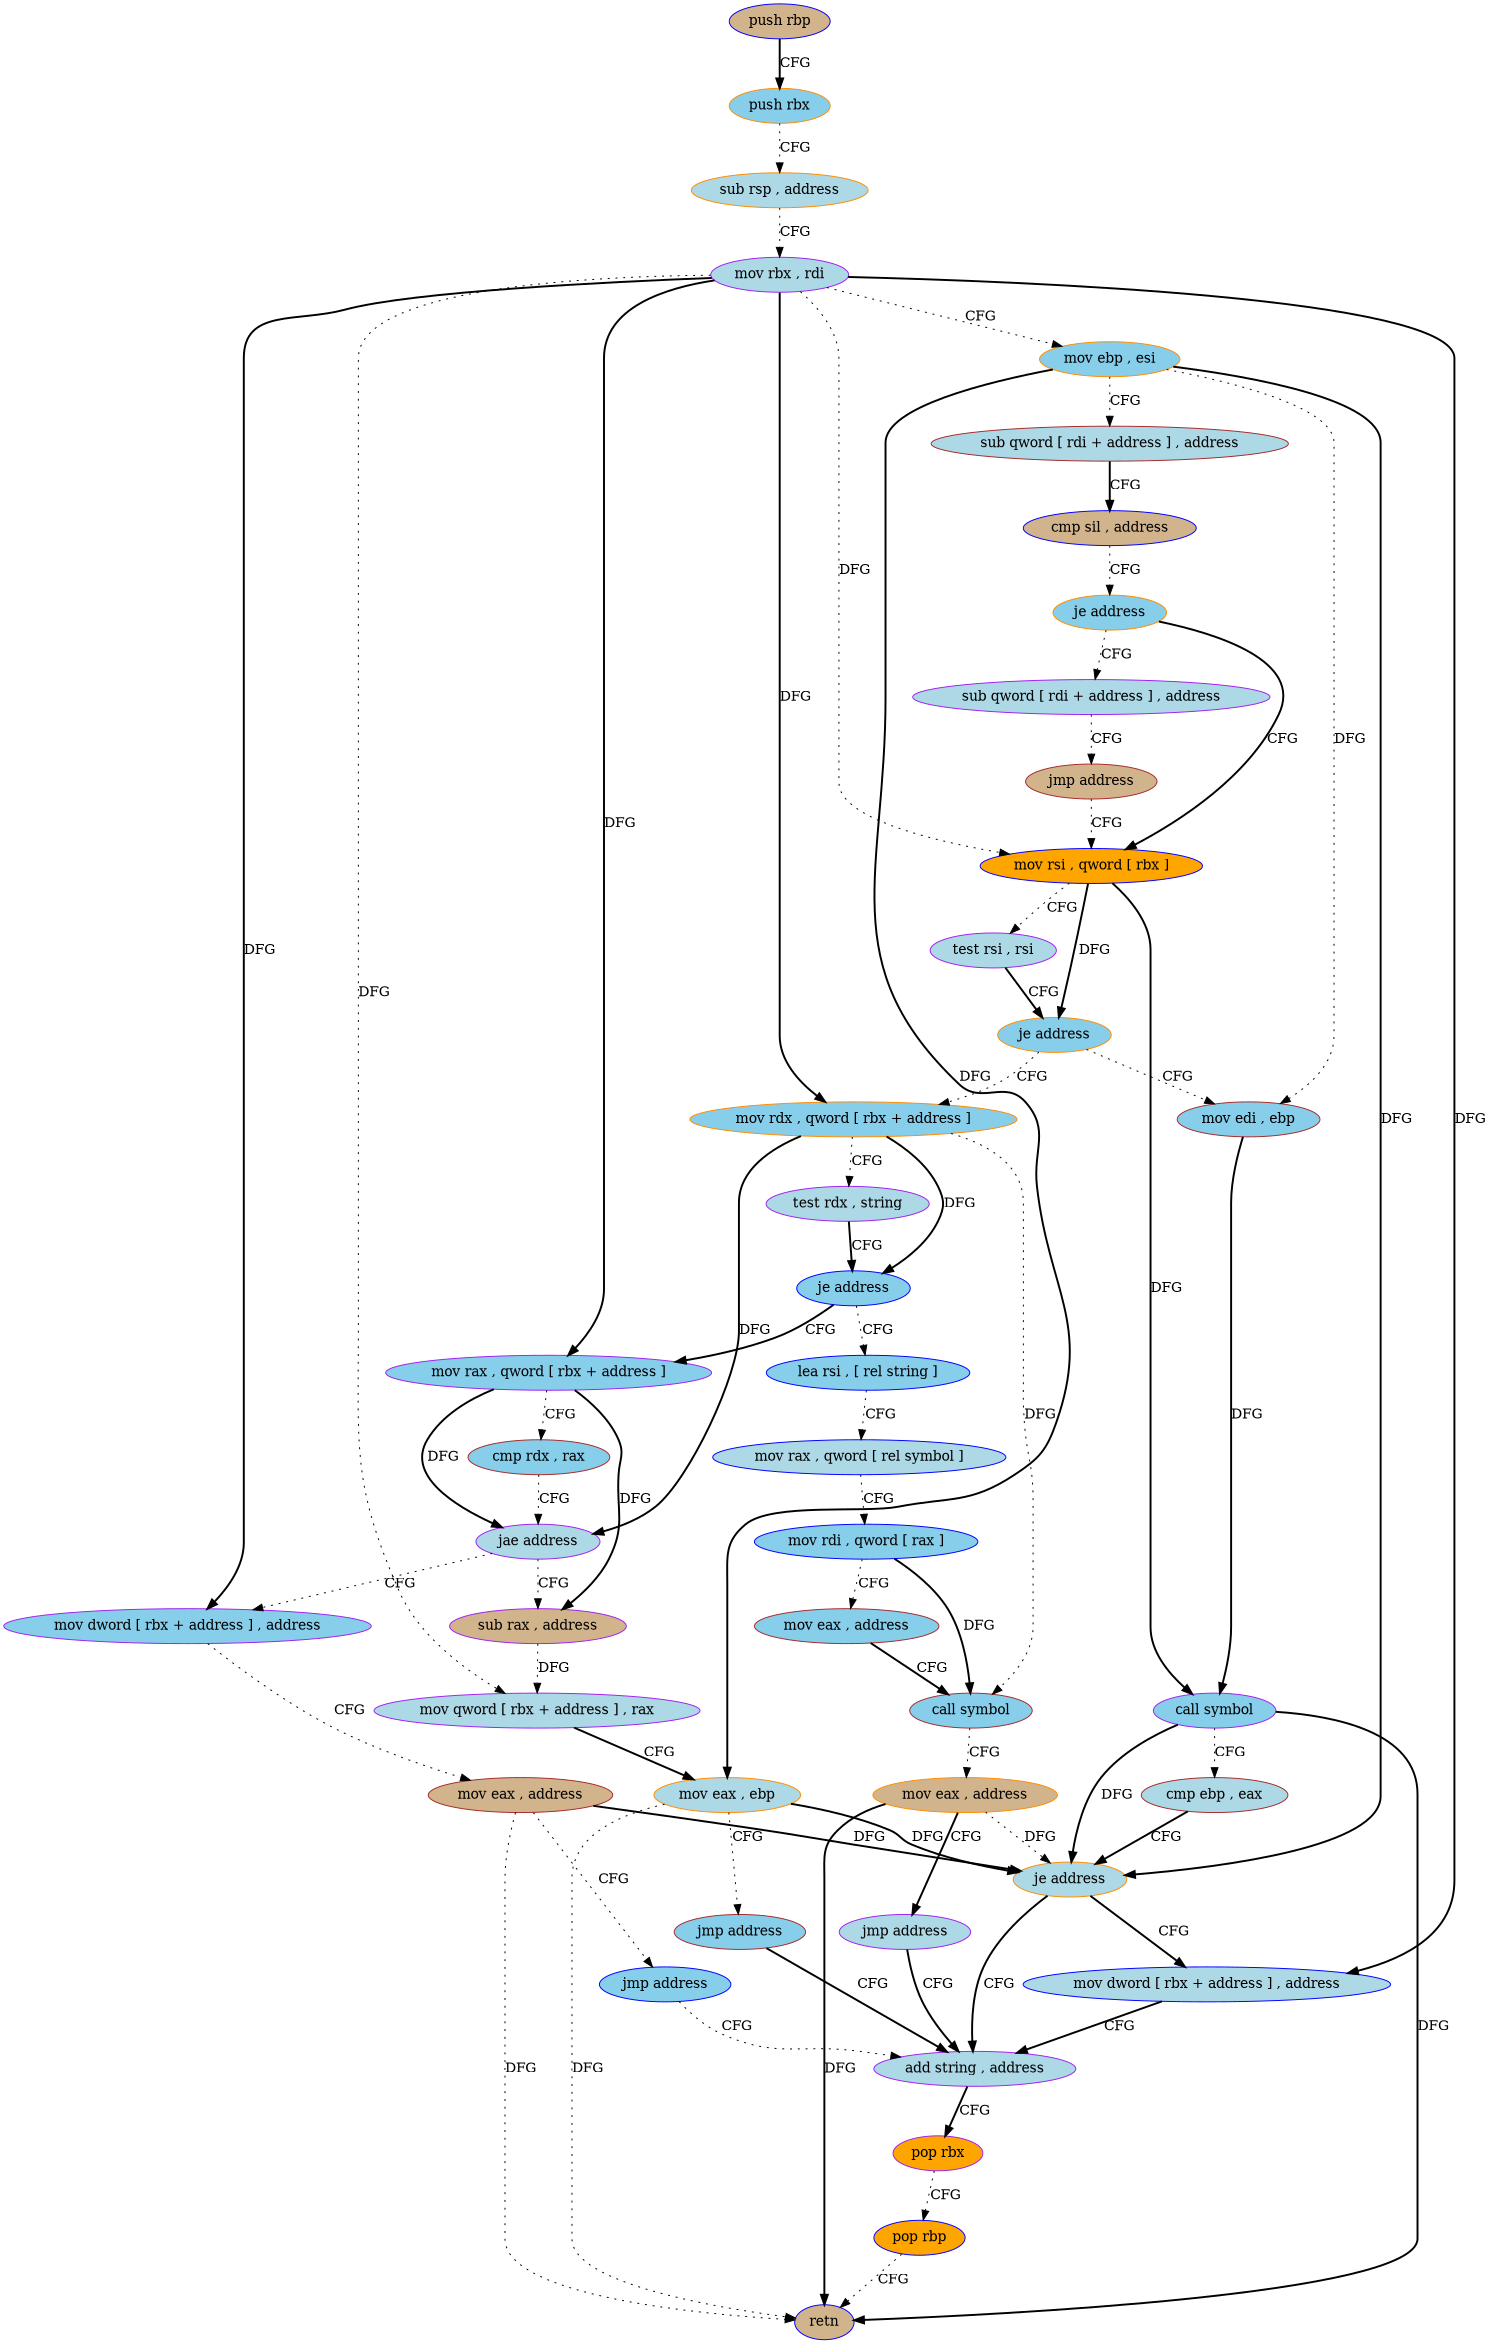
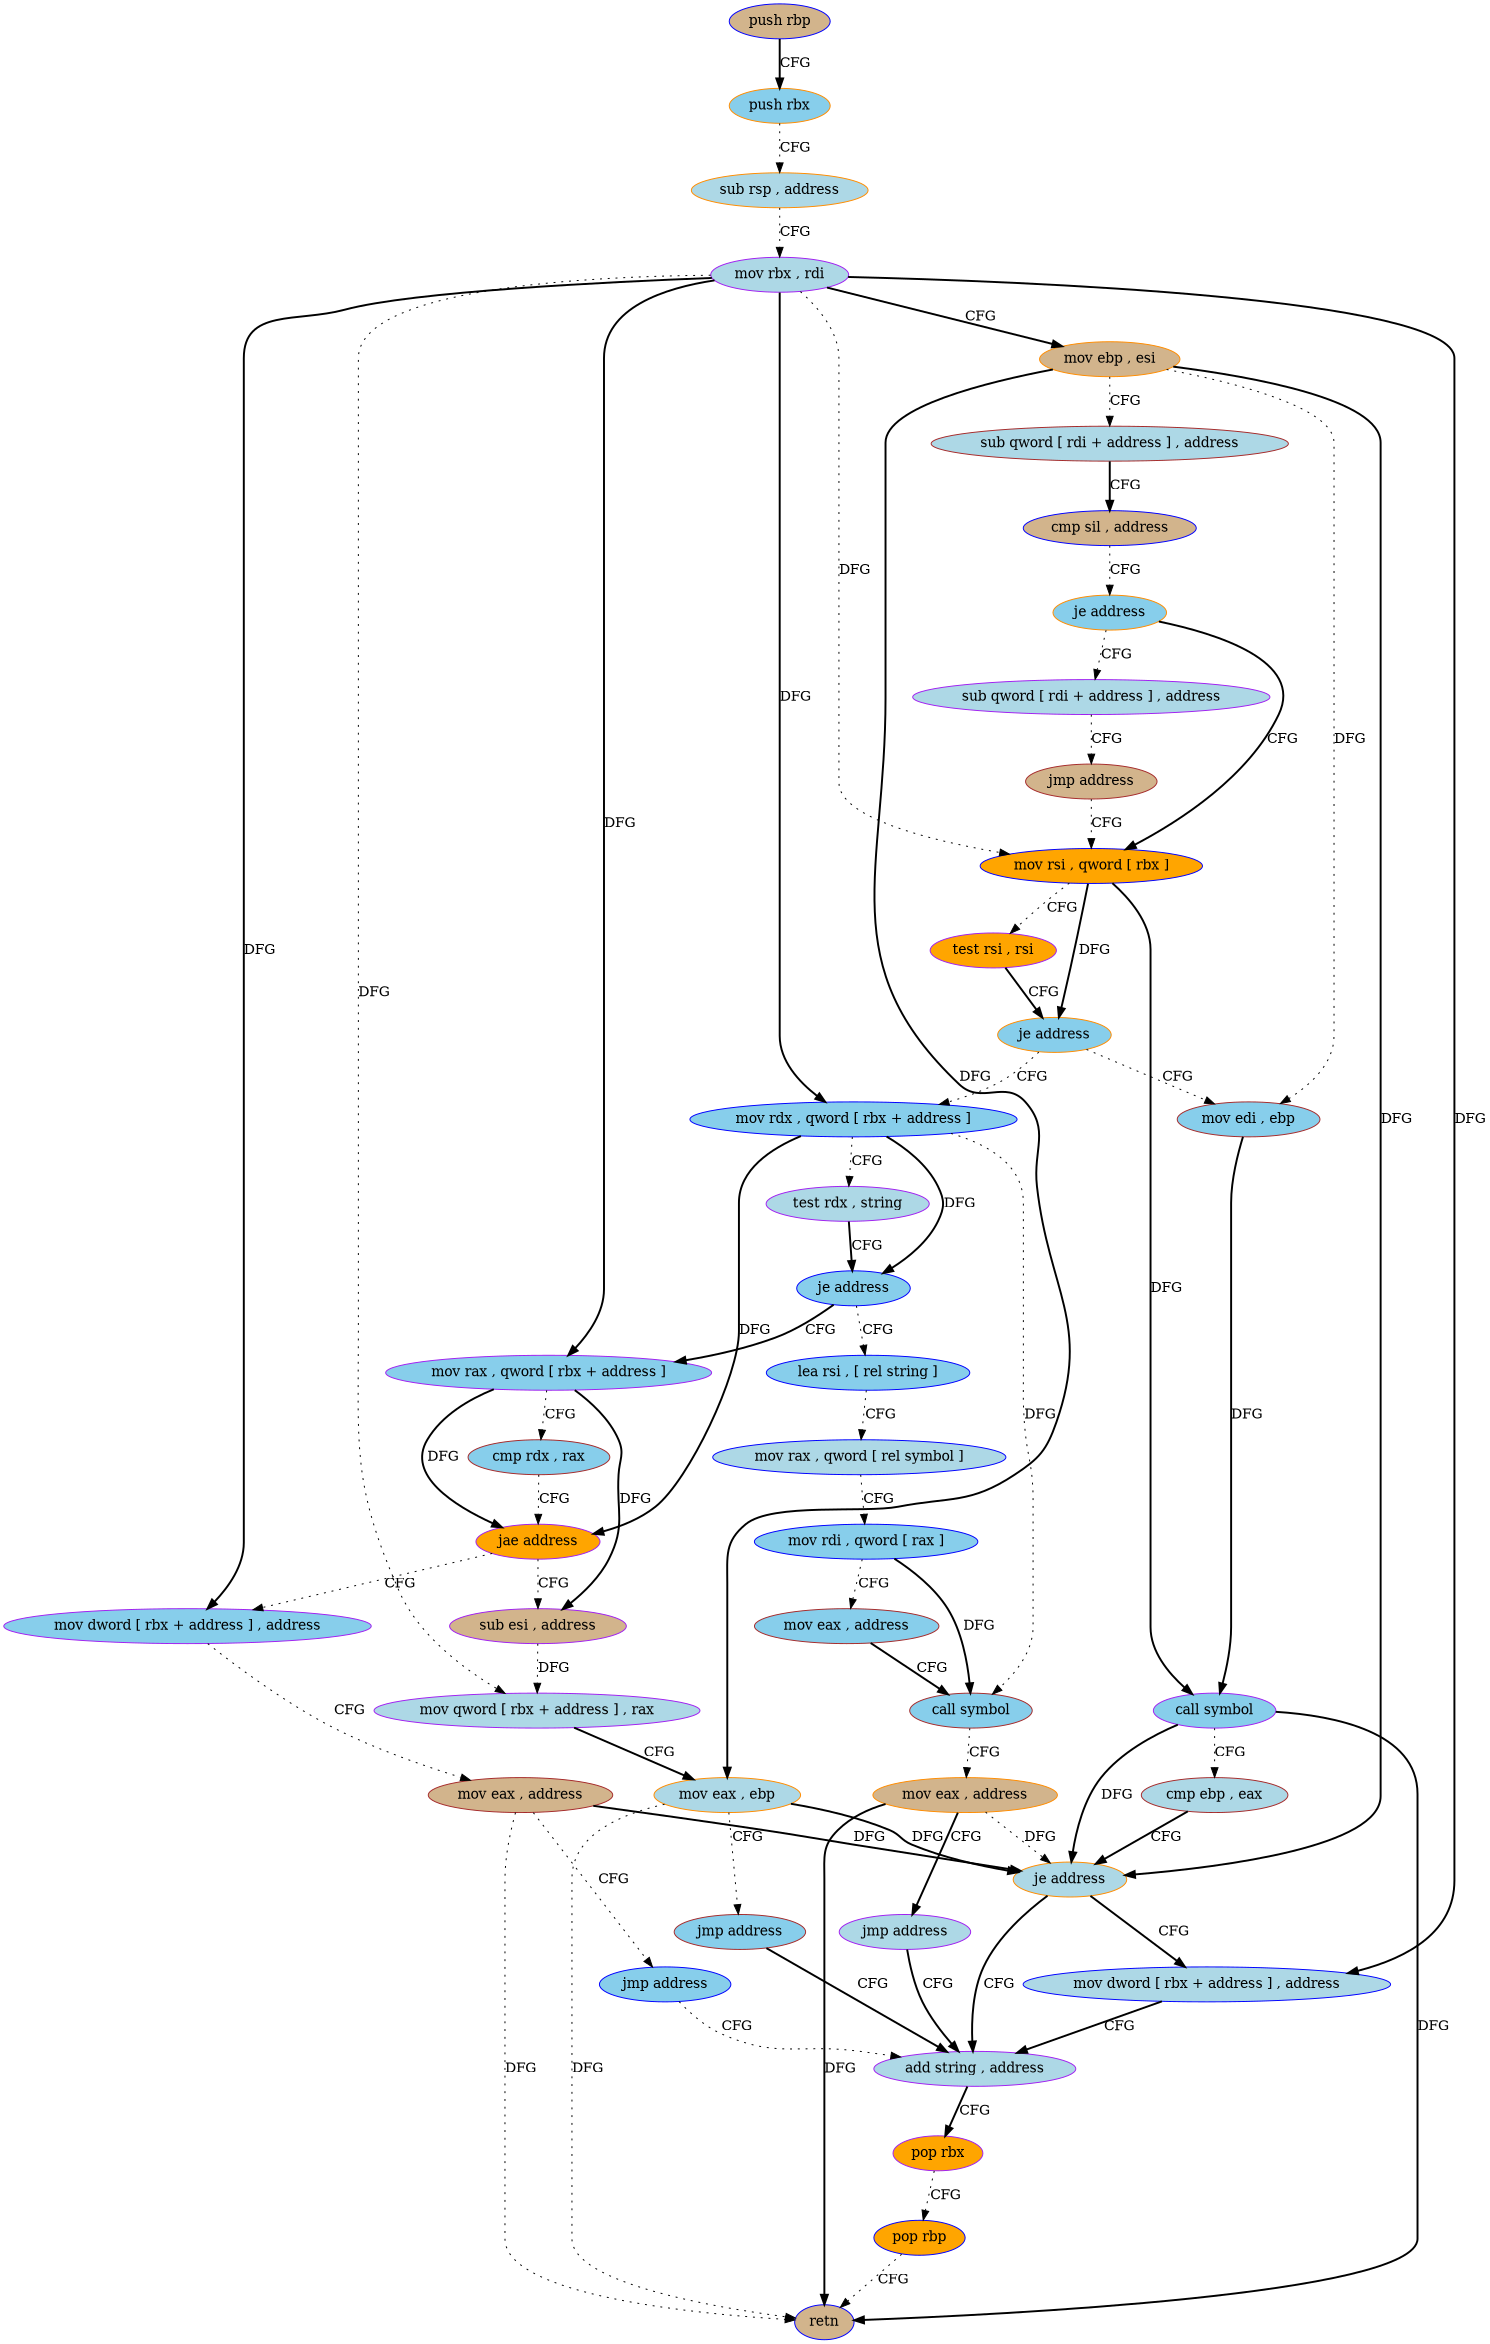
edge "mov rbx , rdi" -> "mov ebp , esi": style dotted -> bold
node "mov ebp , esi": fillcolor skyblue -> tan
node "test rsi , rsi": fillcolor lightblue -> orange
node "mov rdx , qword [ rbx + address ]": color darkorange -> blue
node "jae address": fillcolor lightblue -> orange
node "sub rax , address": label "sub rax , address" -> "sub esi , address"
